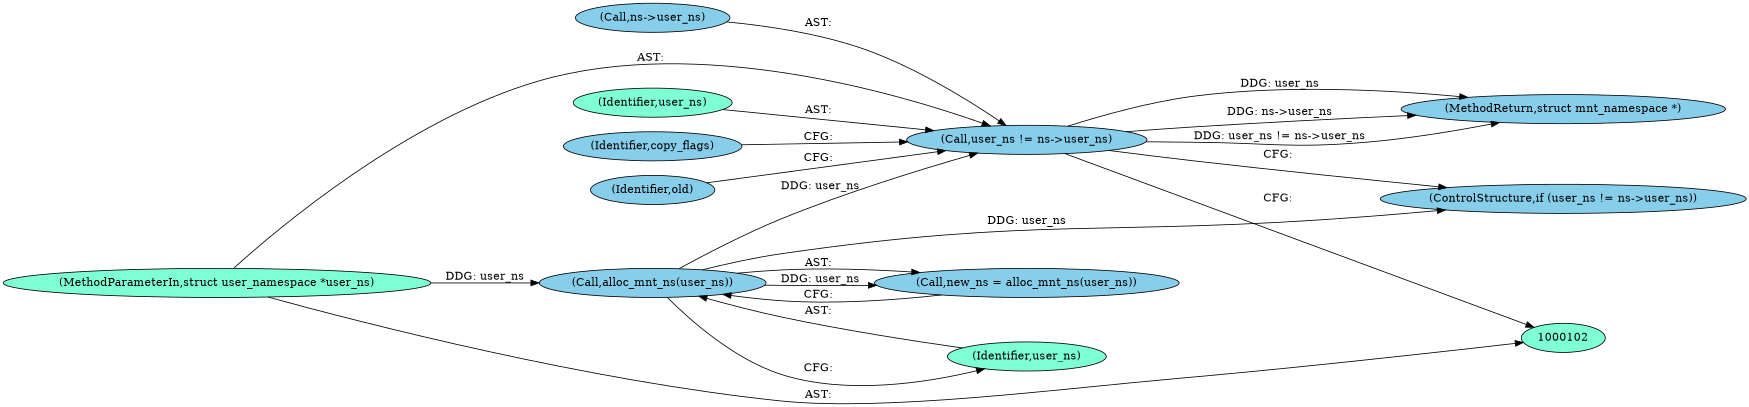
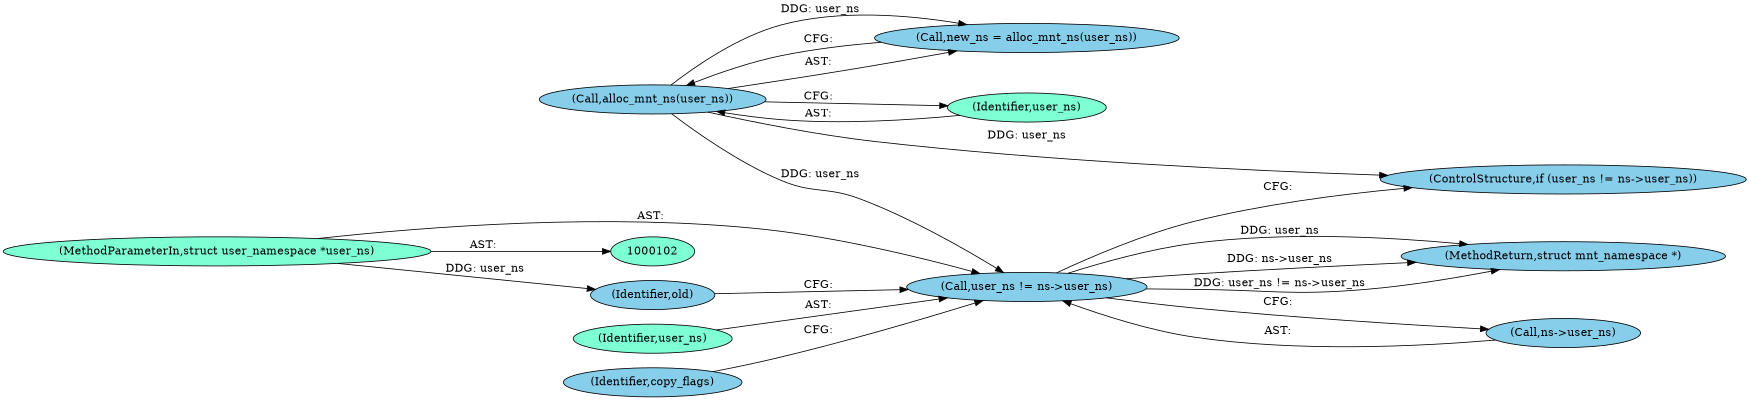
edge "(Call,user_ns != ns->user_ns)" -> "1000102": now "(Call,user_ns != ns->user_ns)" -> "(Call,ns->user_ns)"
edge "(MethodParameterIn,struct user_namespace *user_ns)" -> "(Call,alloc_mnt_ns(user_ns))": now "(MethodParameterIn,struct user_namespace *user_ns)" -> "(Identifier,old)"
